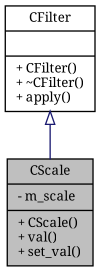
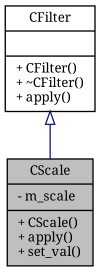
node "CScale": text "+ val()" -> "+ apply()"
